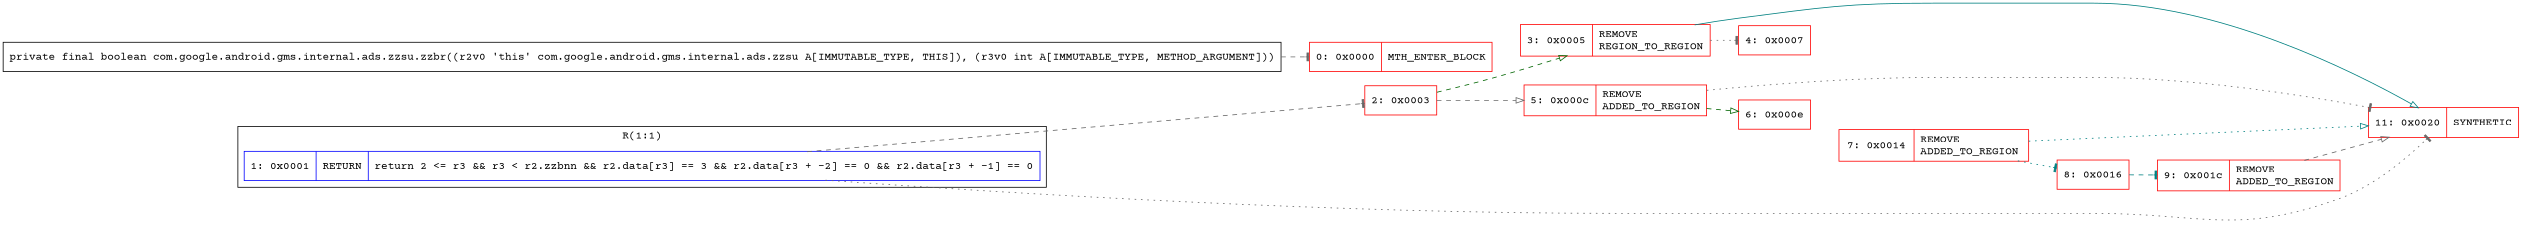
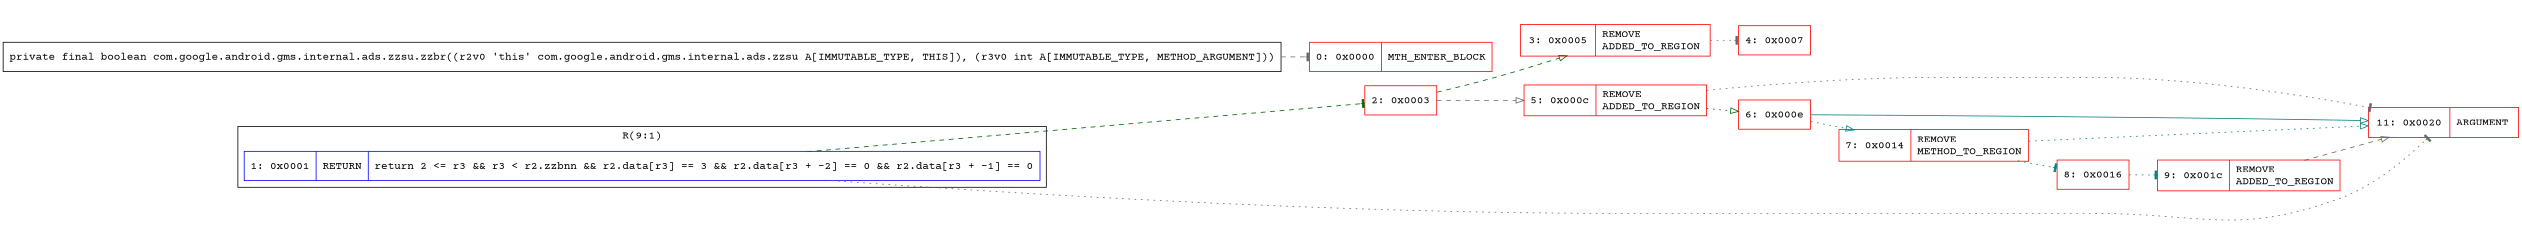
edge "3: 0x0005" -> "11: 0x0020": now "6: 0x000e" -> "11: 0x0020"
node "3: 0x0005": text "REGION_TO_REGION" -> "ADDED_TO_REGION"
edge "5: 0x000c" -> "6: 0x000e": style dashed -> dotted
node "11: 0x0020": text "SYNTHETIC" -> "ARGUMENT"
edge "6: 0x000e" -> "7: 0x0014": added
edge "1: 0x0001" -> "2: 0x0003": color gray40 -> darkgreen
cluster "R(1:1)": label "R(1:1)" -> "R(9:1)"
node "7: 0x0014": text "ADDED_TO_REGION" -> "METHOD_TO_REGION"
edge "8: 0x0016" -> "9: 0x001c": style dashed -> dotted
